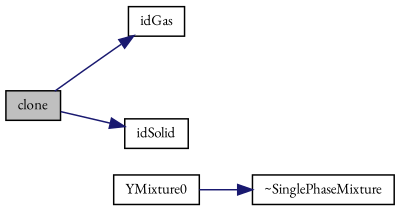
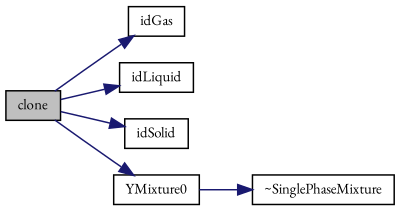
node "idLiquid": added
edge "clone" -> "YMixture0": added
